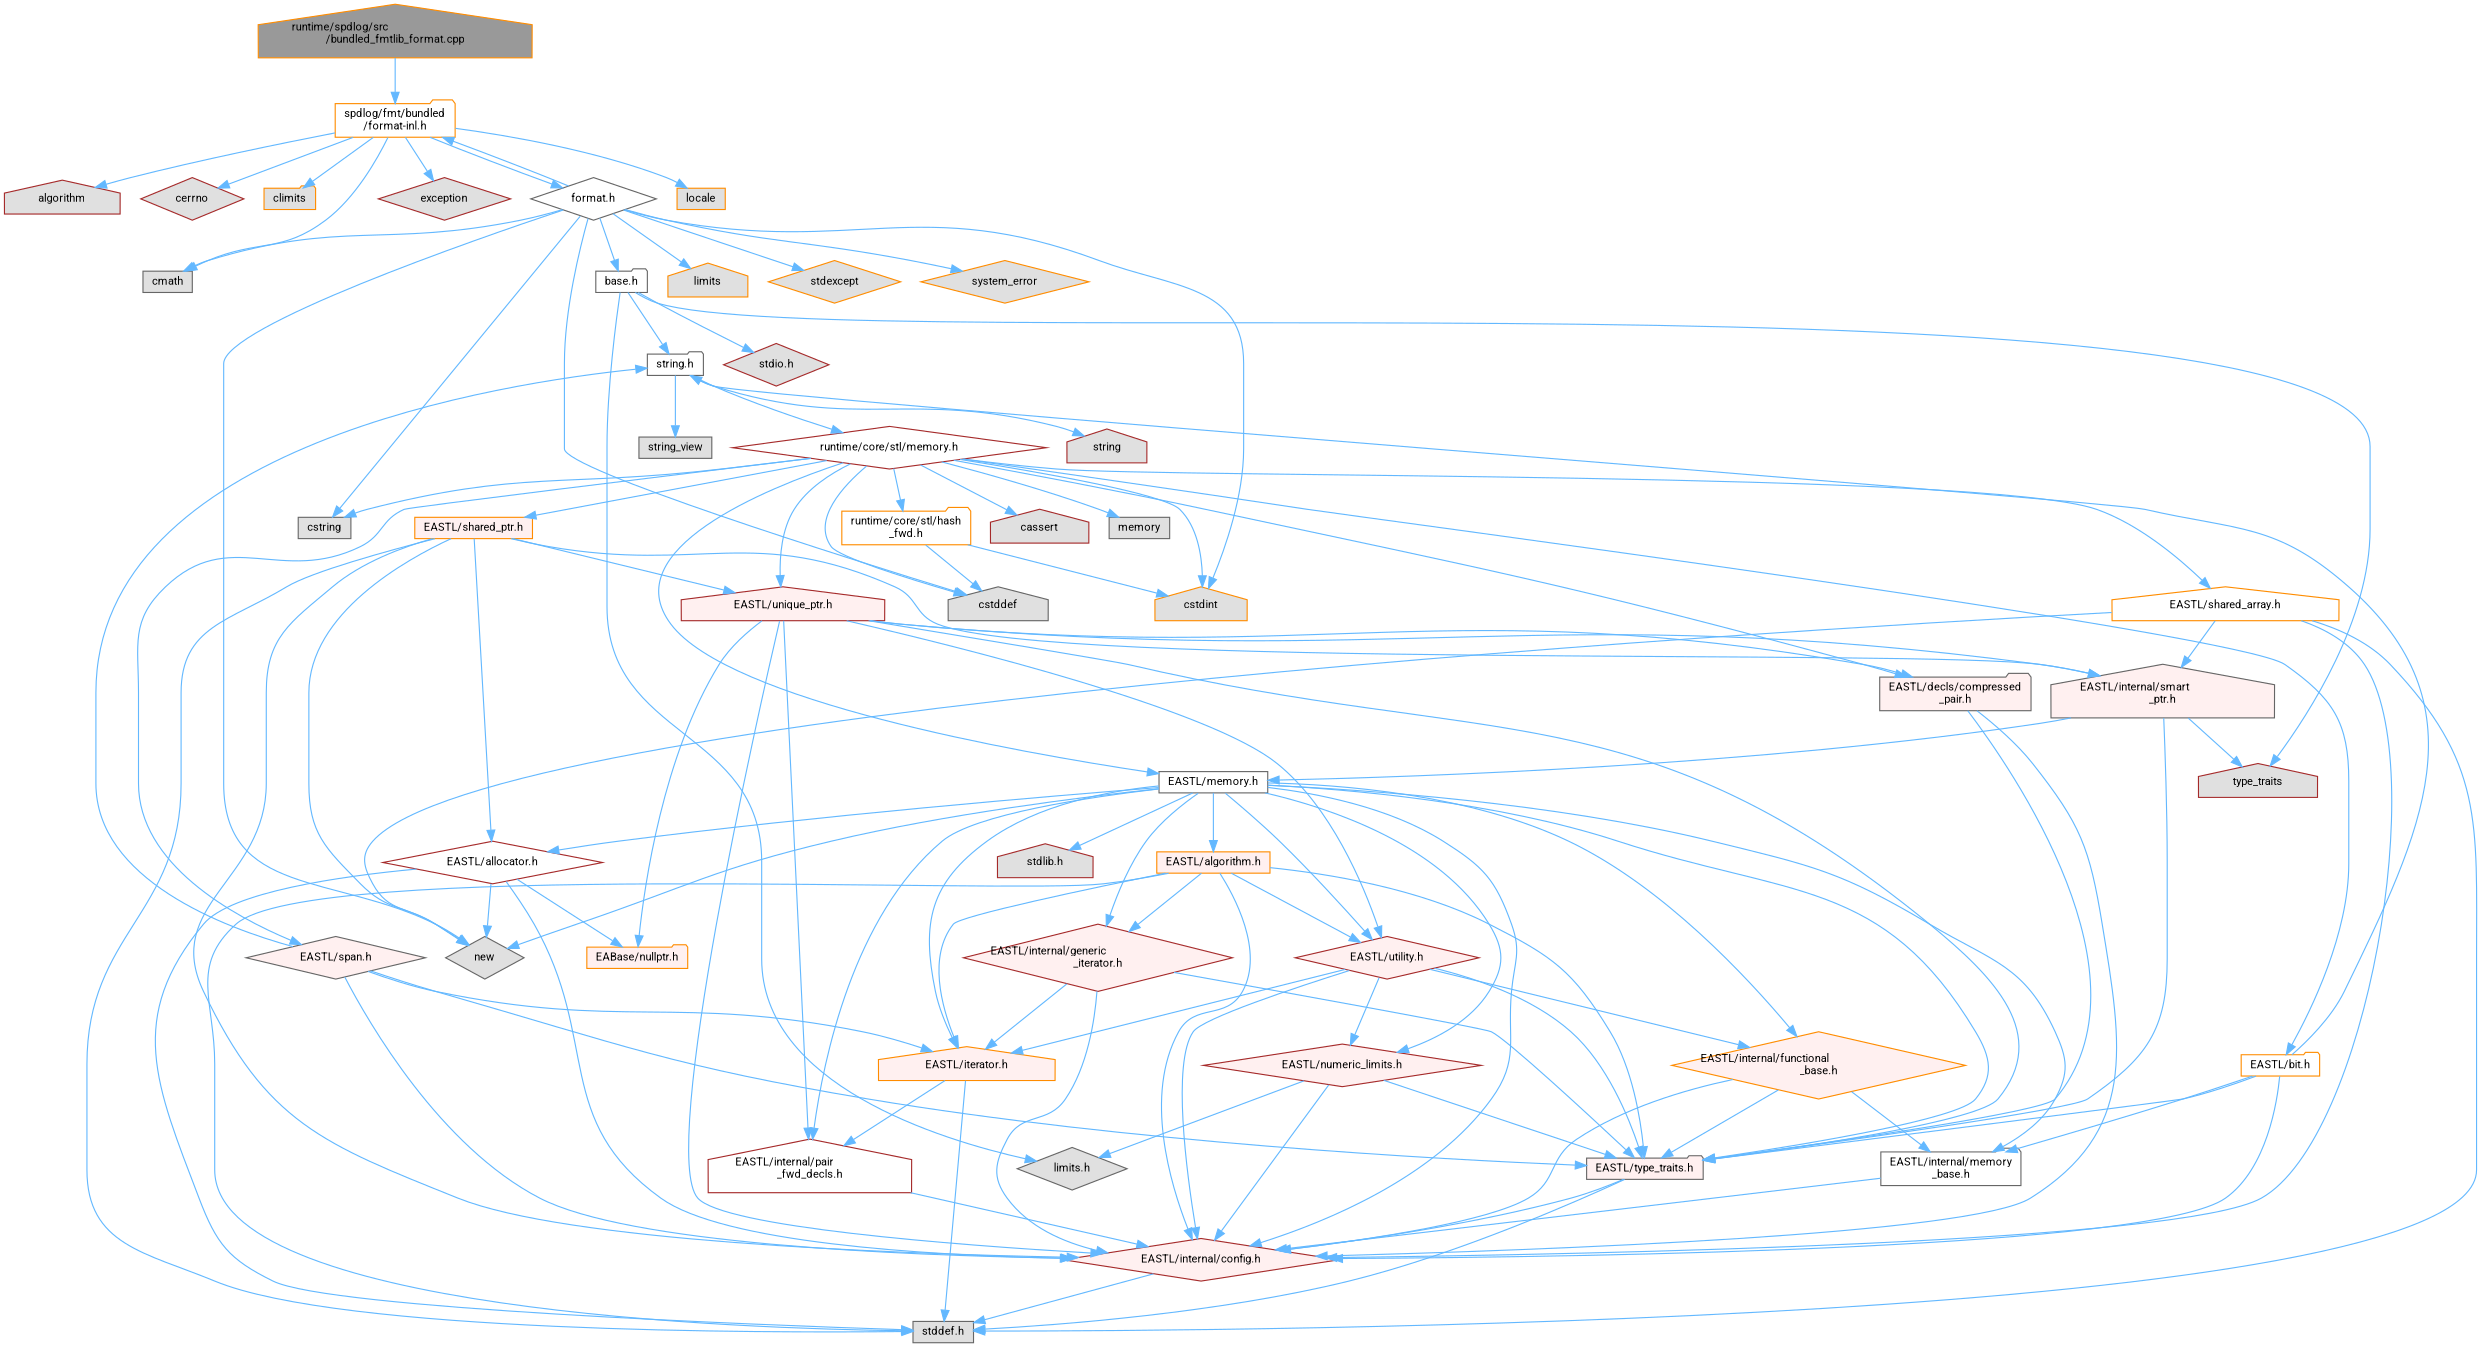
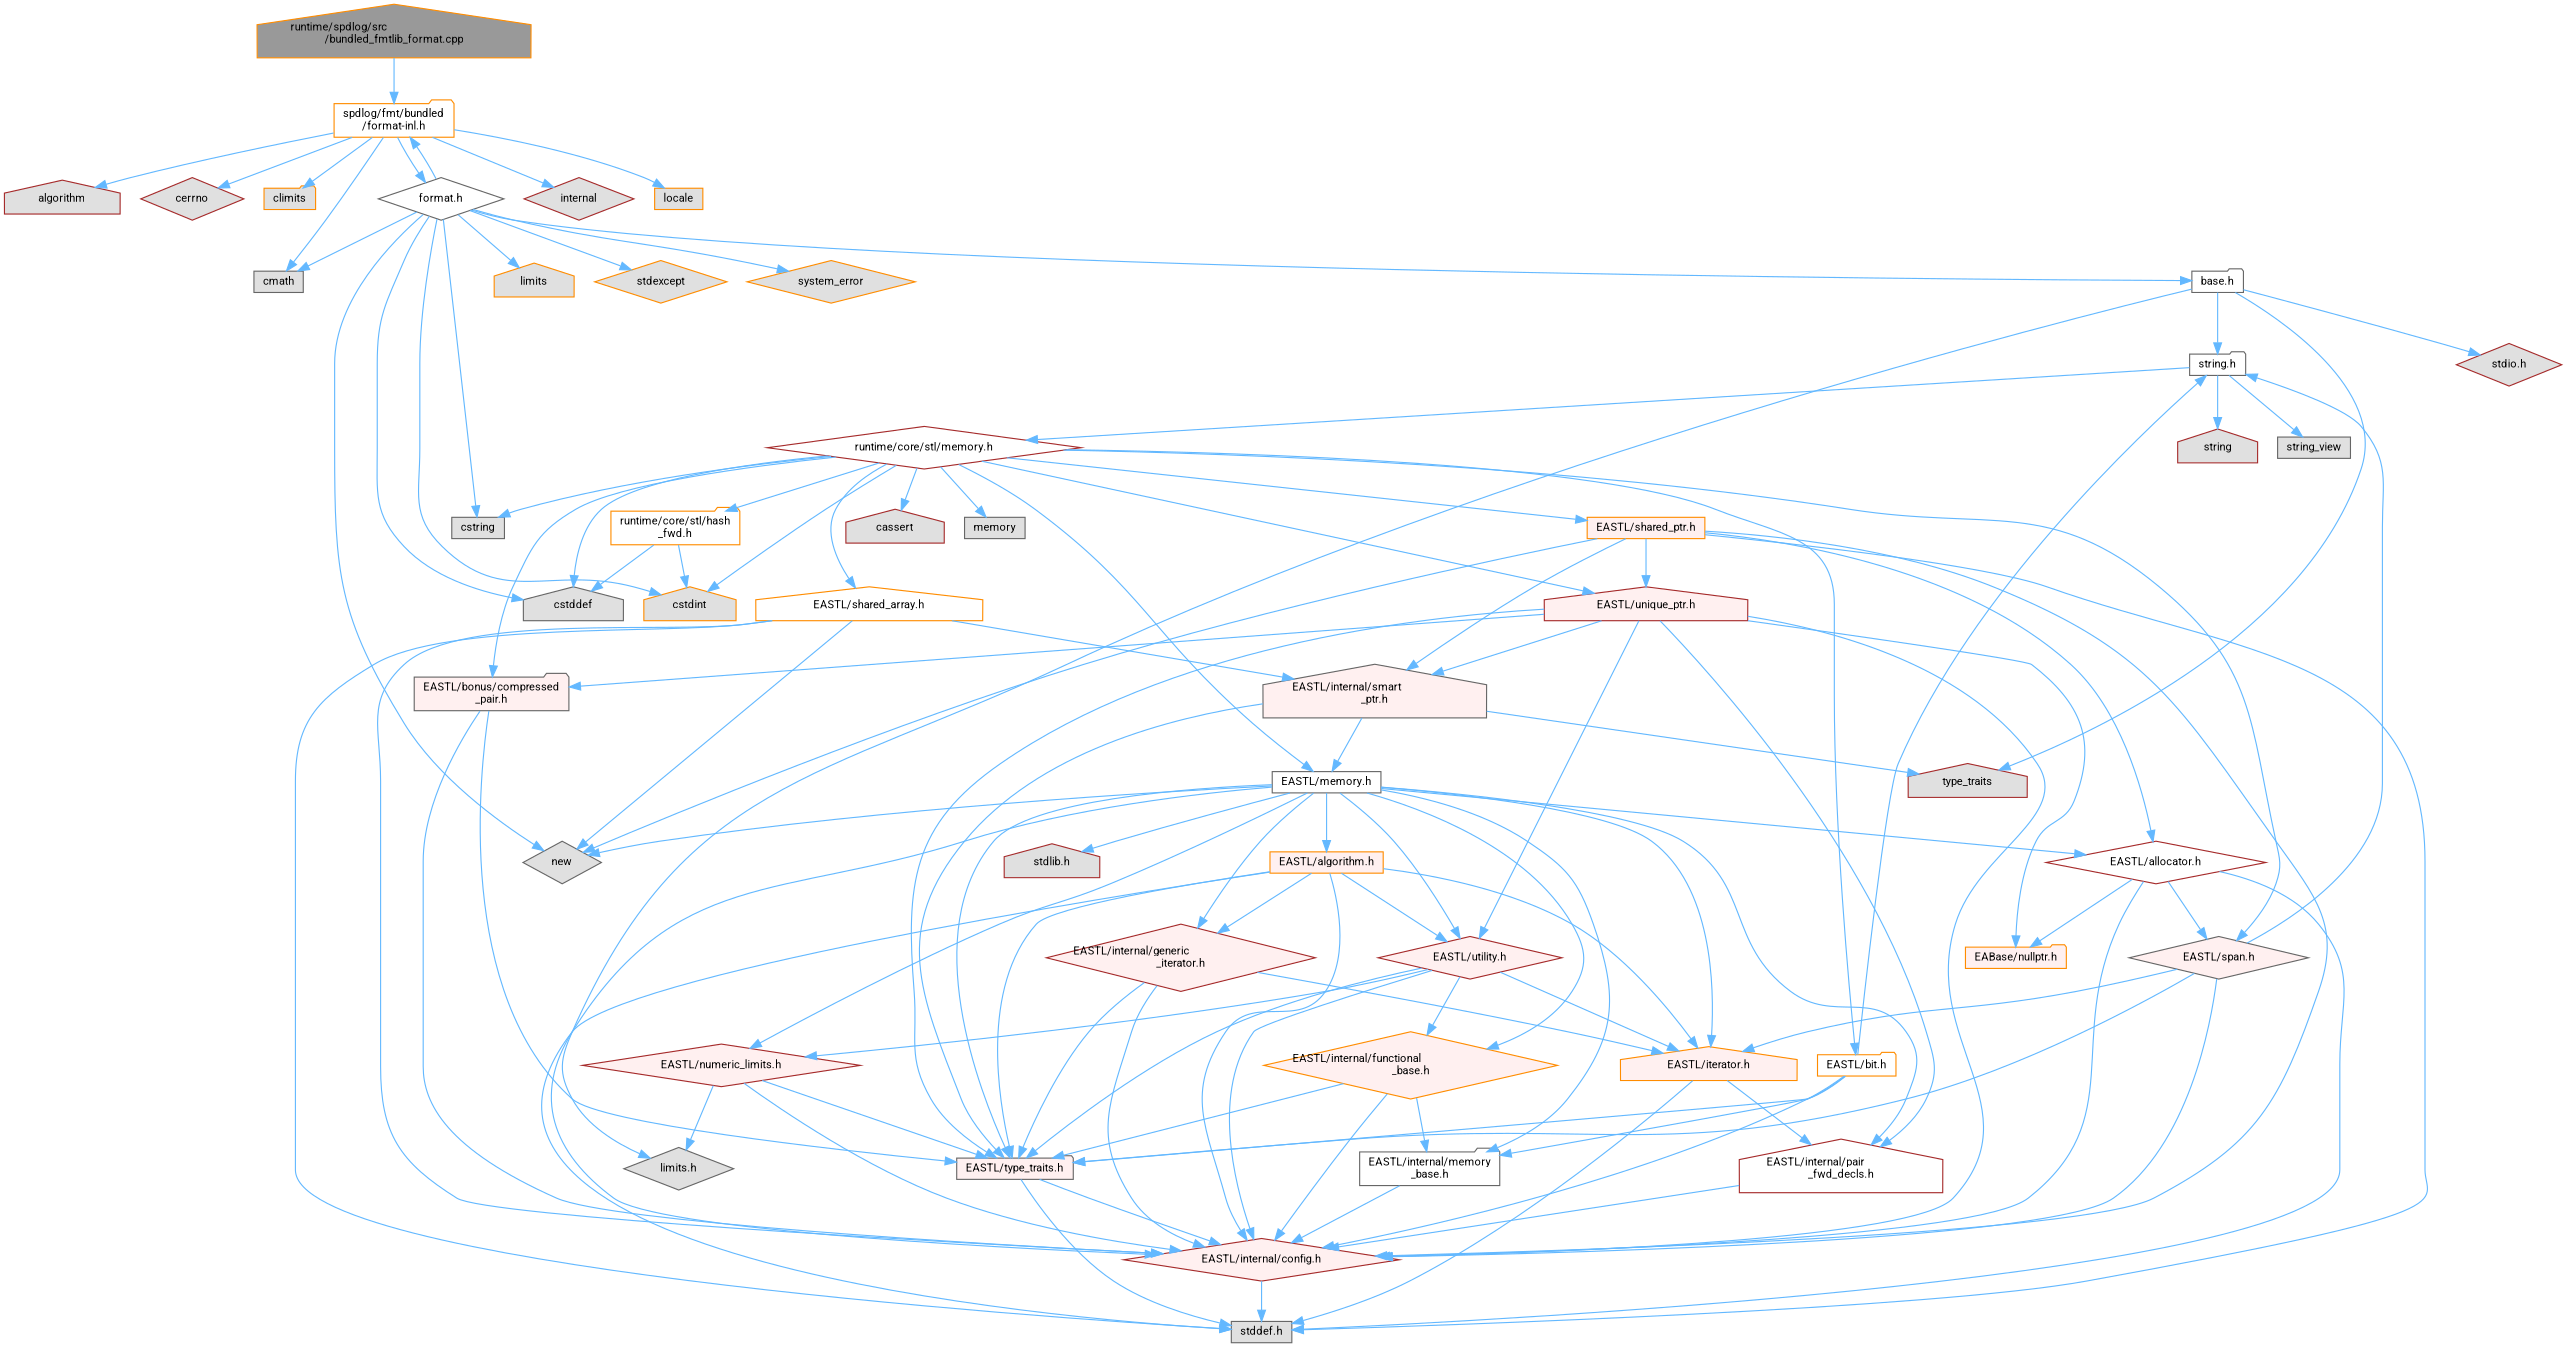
node "exception": label "exception" -> "internal"
node "EASTL/decls/compressed _pair.h": label "EASTL/decls/compressed _pair.h" -> "EASTL/bonus/compressed _pair.h"
edge "EASTL/allocator.h" -> "new": now "EASTL/allocator.h" -> "EASTL/span.h"
